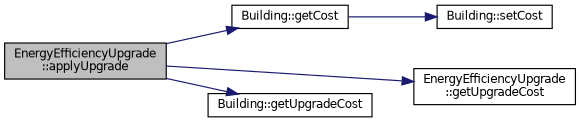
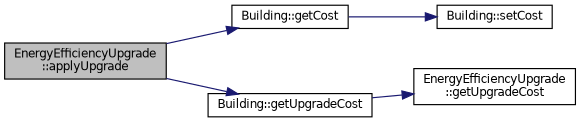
edge "EnergyEfficiencyUpgrade ::applyUpgrade" -> "EnergyEfficiencyUpgrade ::getUpgradeCost": now "Building::getUpgradeCost" -> "EnergyEfficiencyUpgrade ::getUpgradeCost"
